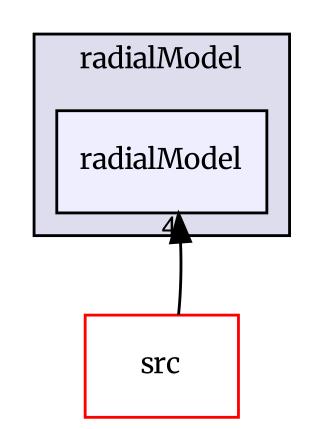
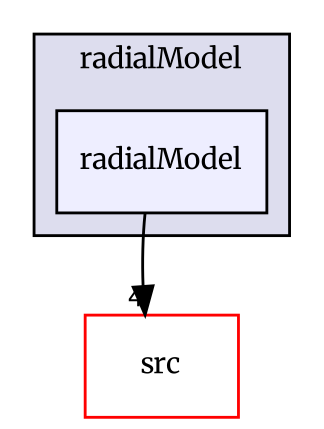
edge "src" -> "radialModel": reversed
